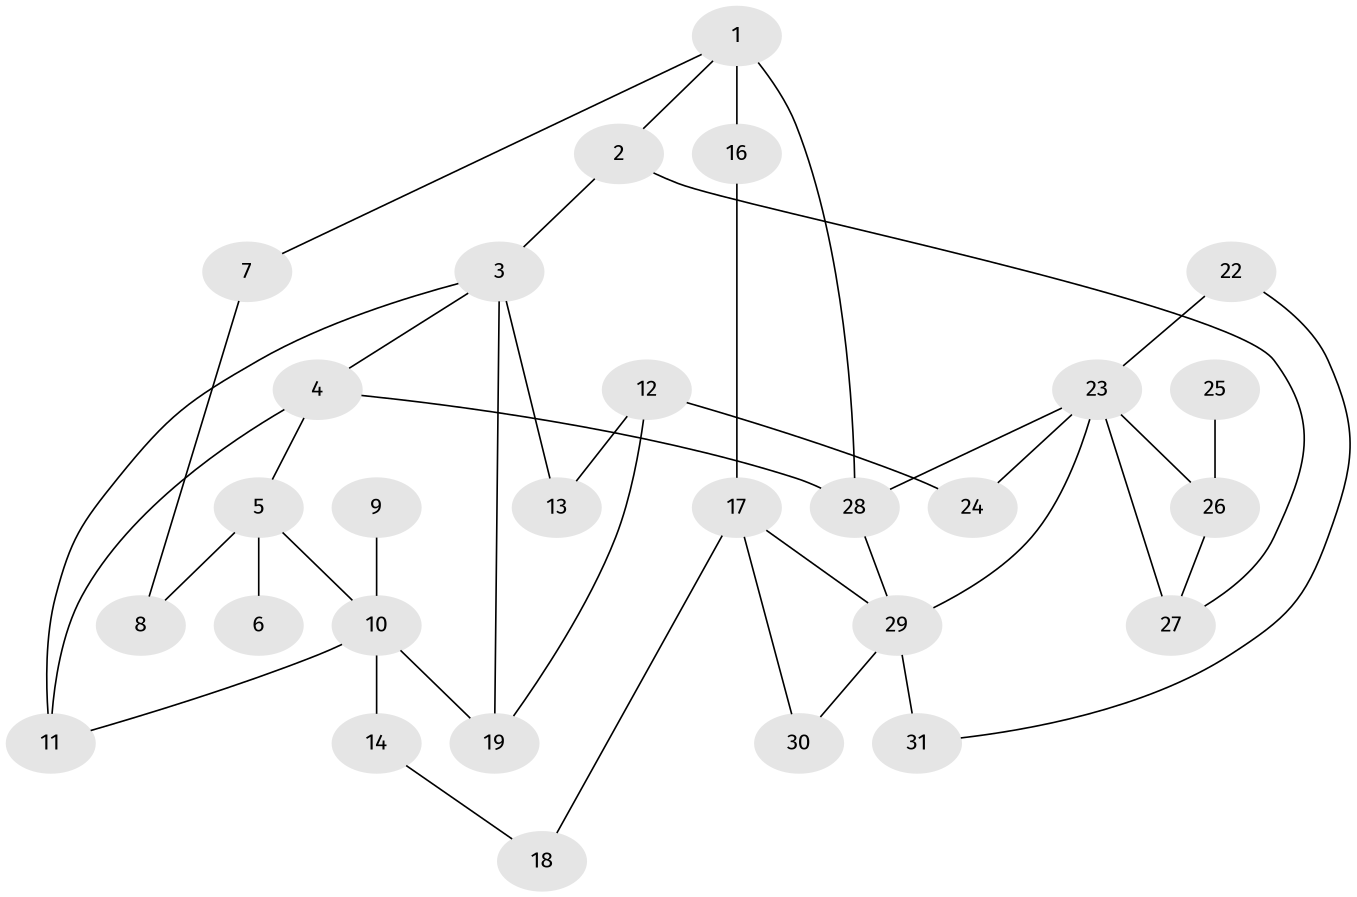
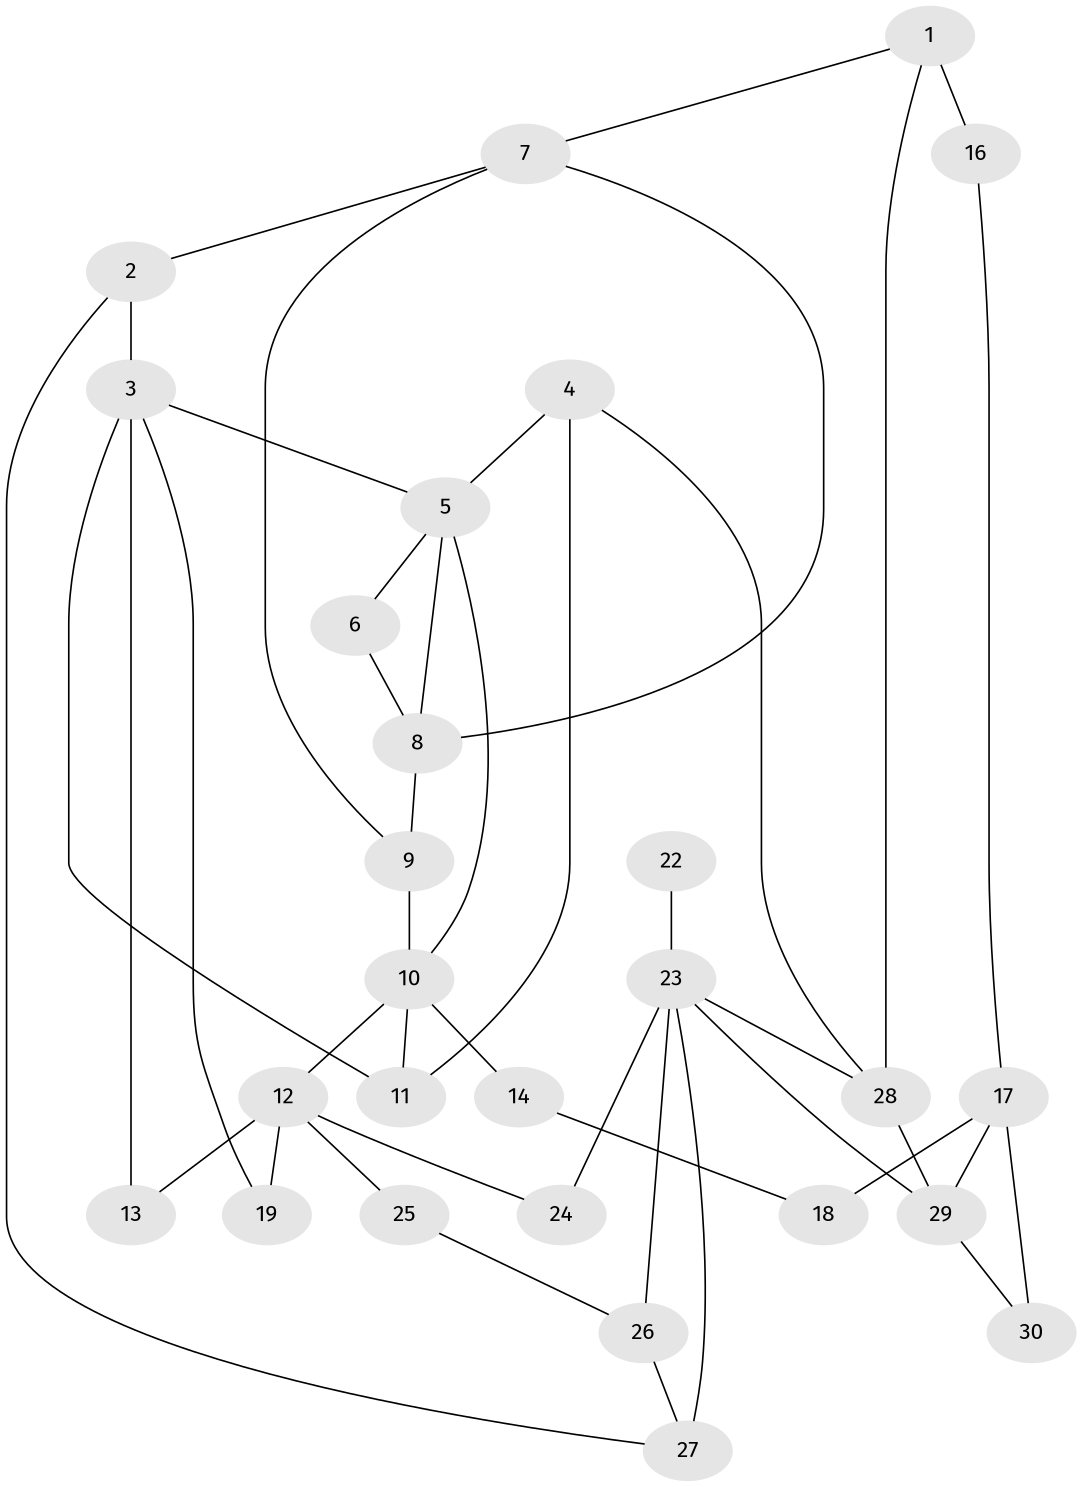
edge "1" -- "2": now "7" -- "2"
edge "3" -- "4": now "3" -- "5"
edge "7" -- "9": added
edge "10" -- "19": now "10" -- "12"
edge "6" -- "8": added
node "31": removed
edge "8" -- "9": added
edge "12" -- "25": added
